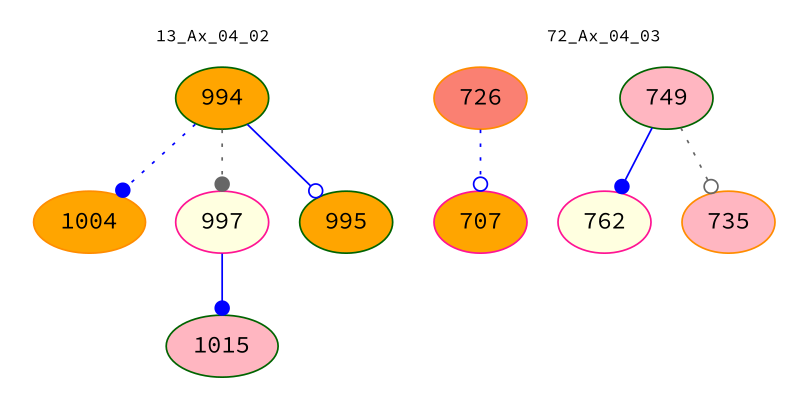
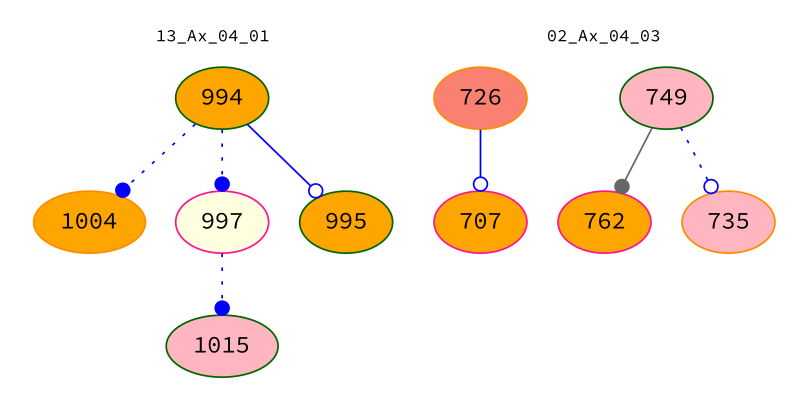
cluster "13_Ax_04_02": label "13_Ax_04_02" -> "13_Ax_04_01"
cluster "72_Ax_04_03": label "72_Ax_04_03" -> "02_Ax_04_03"
edge "994" -> "997": color gray40 -> blue
edge "726" -> "707": style dotted -> solid
edge "749" -> "762": color blue -> gray40
edge "749" -> "735": color gray40 -> blue
node "762": fillcolor lightyellow -> orange
edge "997" -> "1015": style solid -> dotted
